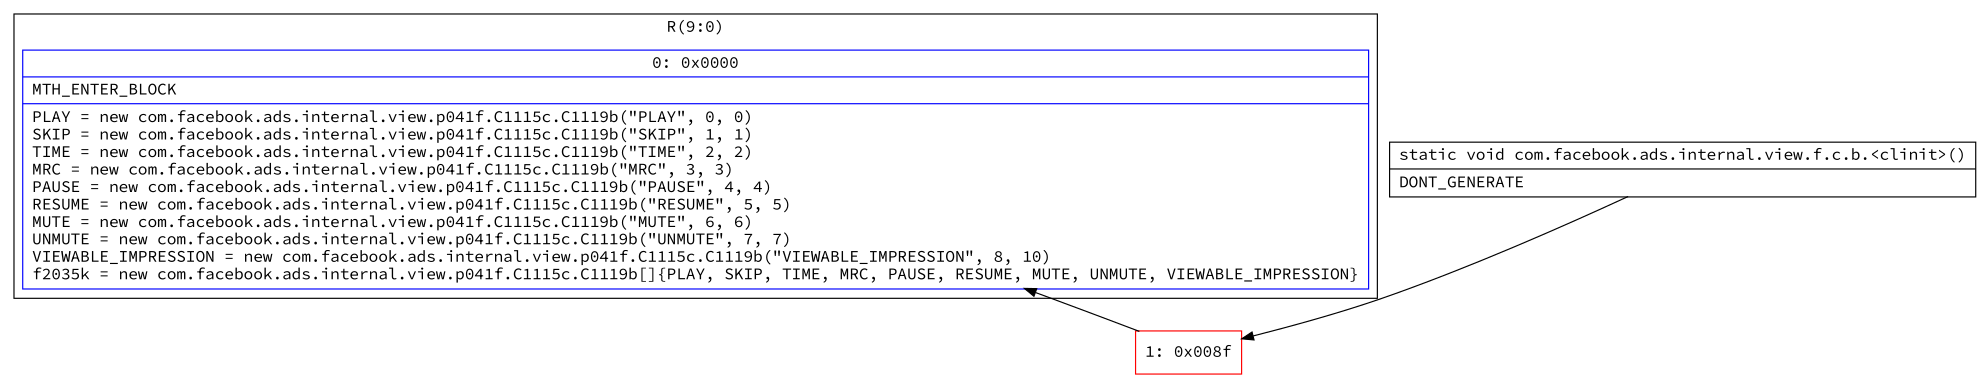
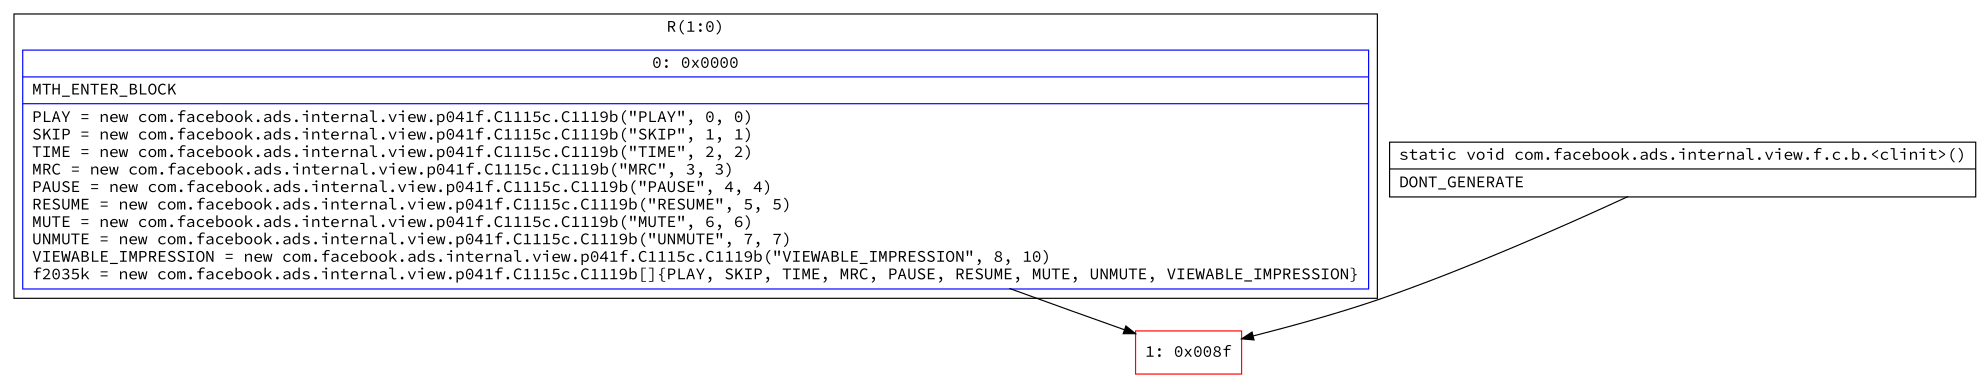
cluster "R(9:0)": label "R(9:0)" -> "R(1:0)"
edge "1: 0x008f" -> "0: 0x0000": reversed
